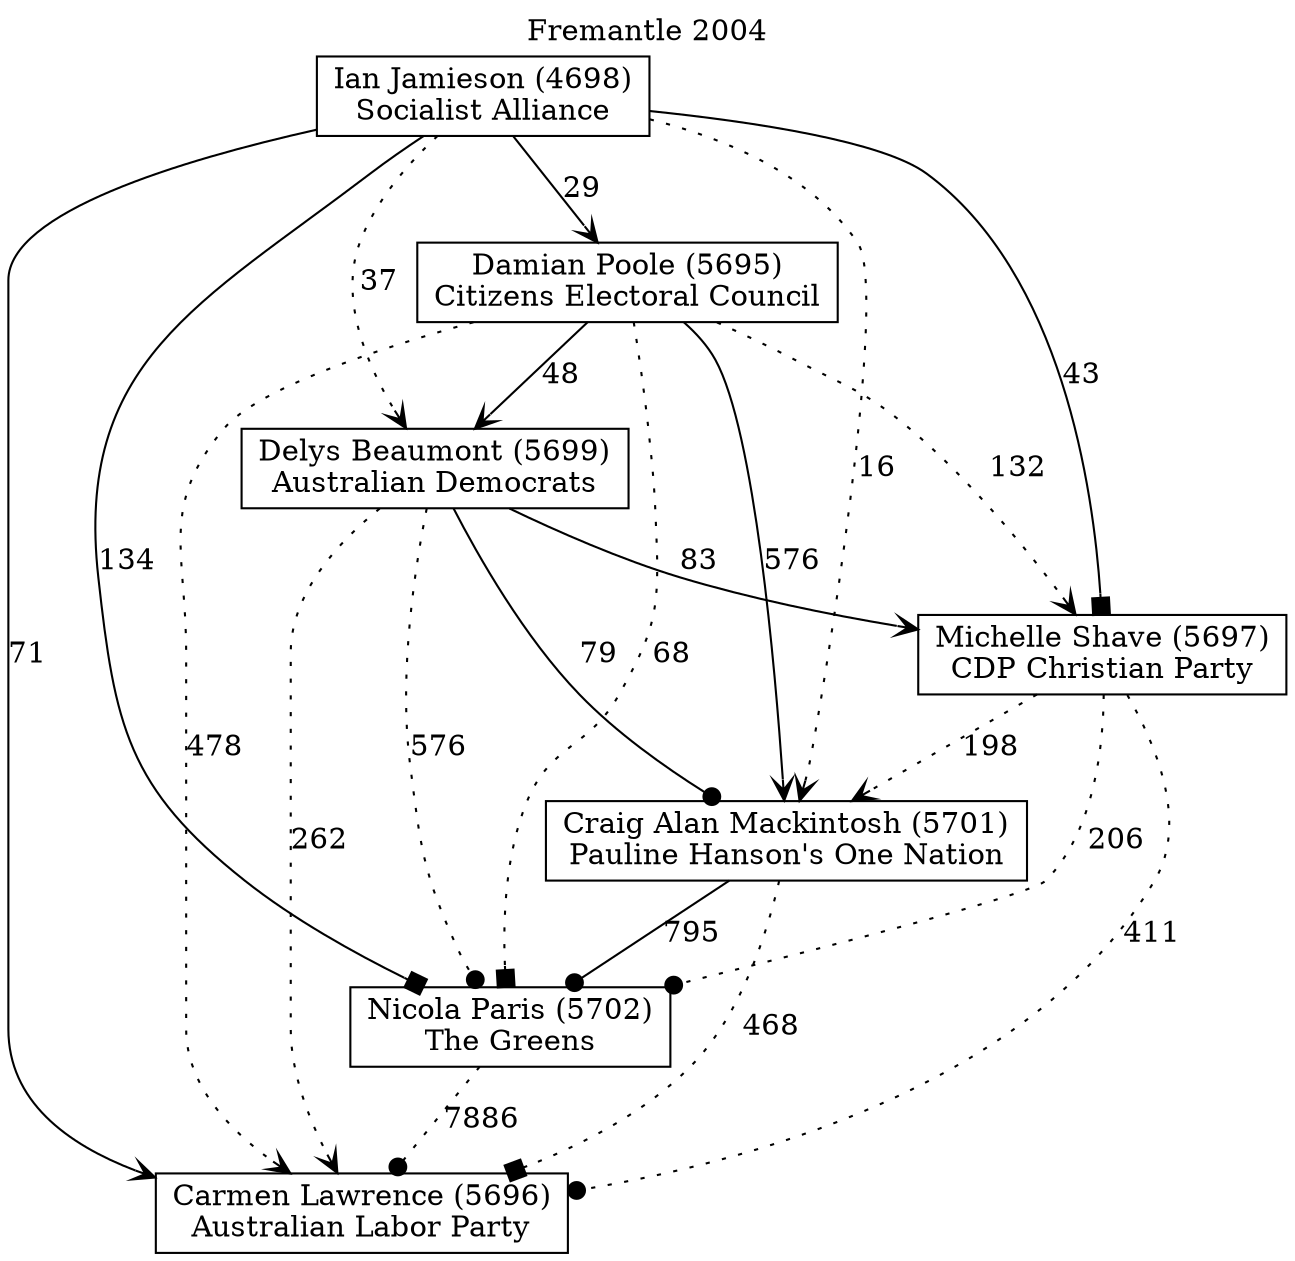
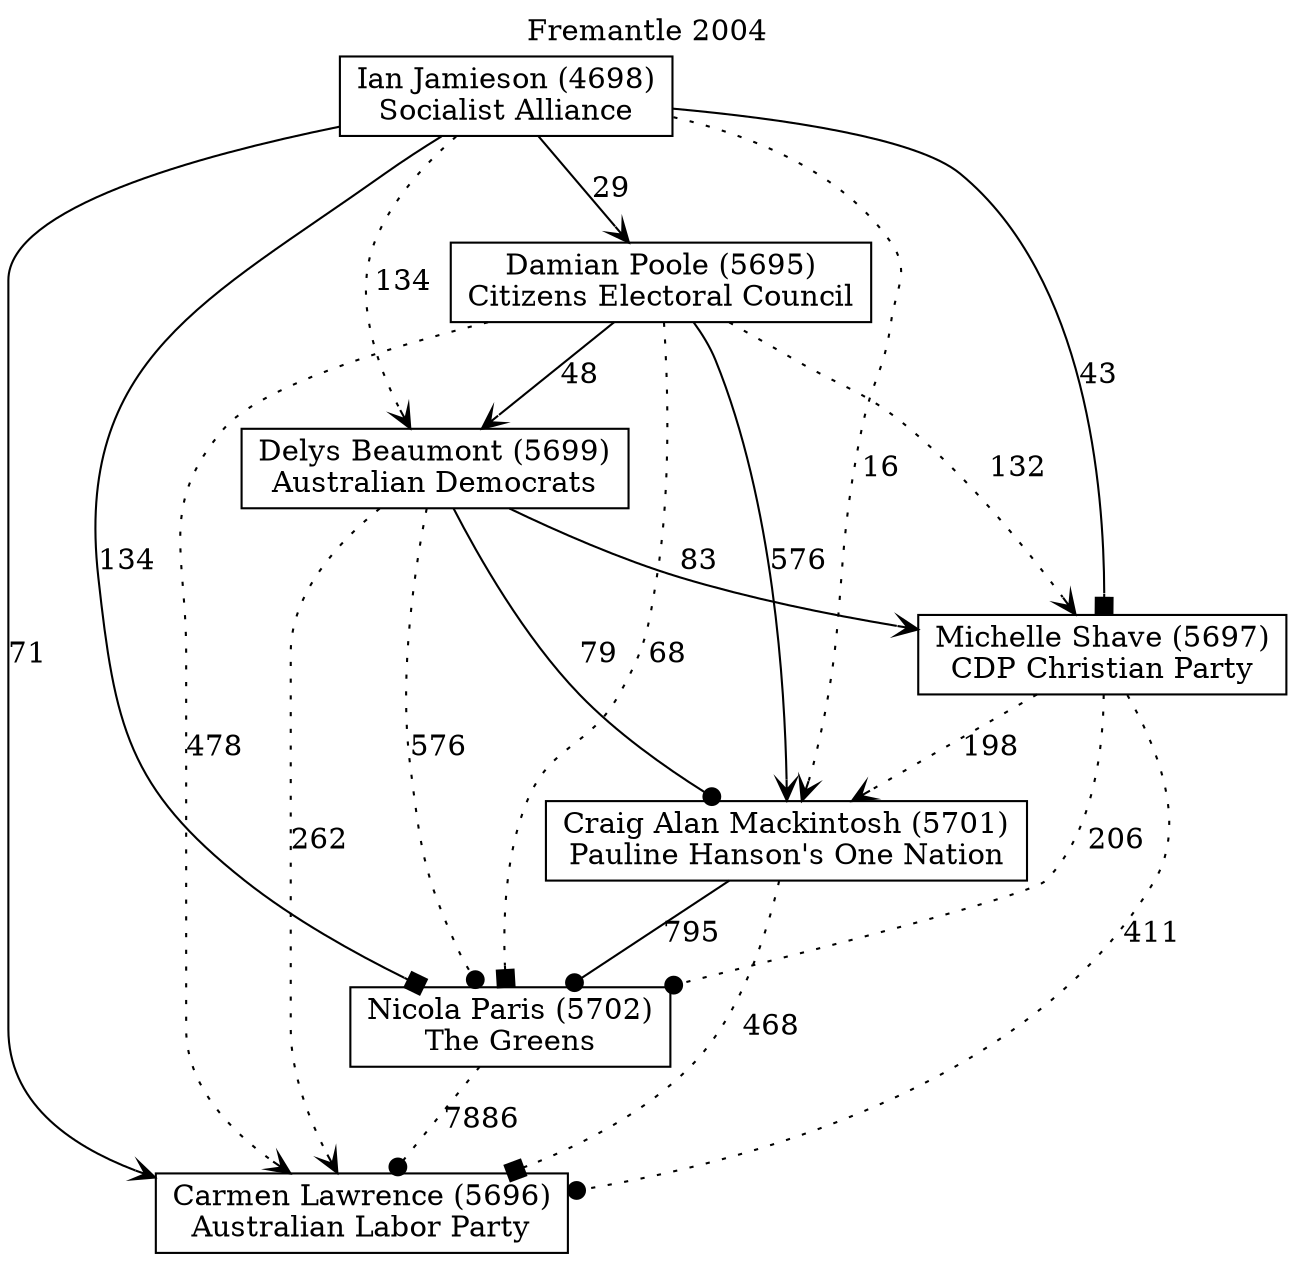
edge "Ian Jamieson (4698) Socialist Alliance" -> "Delys Beaumont (5699) Australian Democrats": label "37" -> "134"
